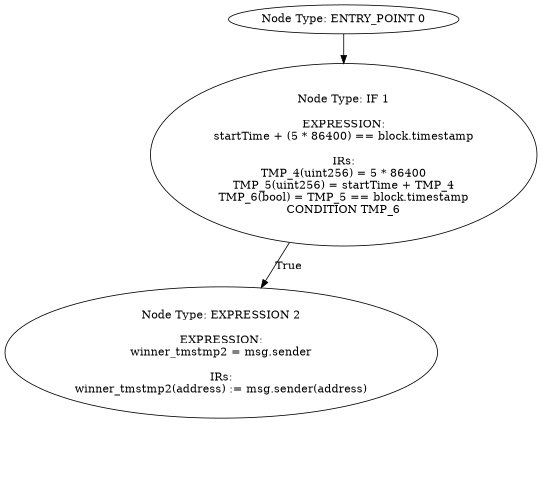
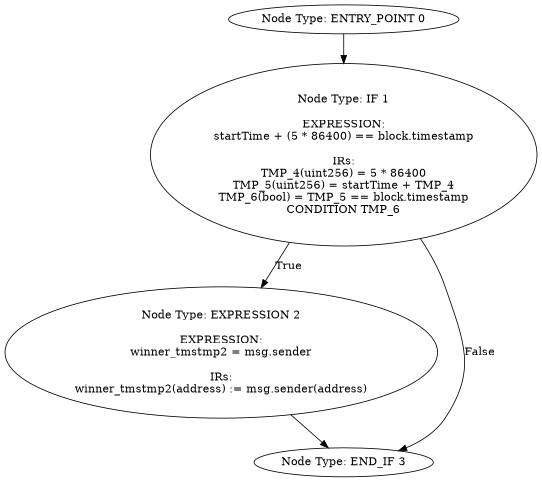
node "Node Type: END_IF 3": added
